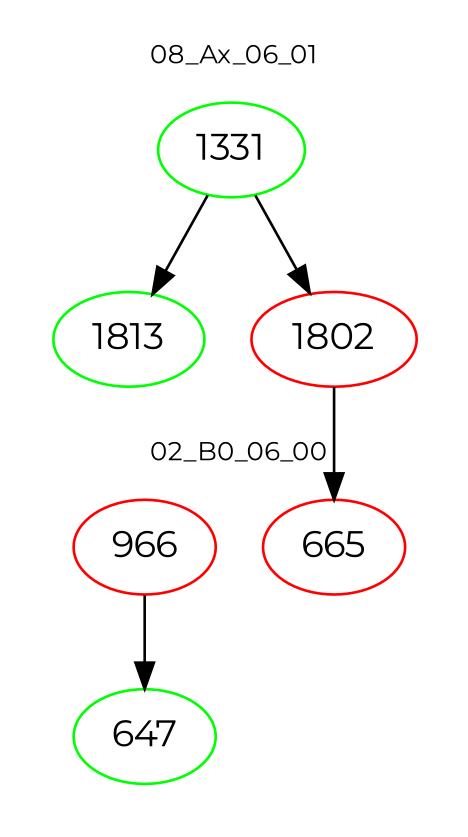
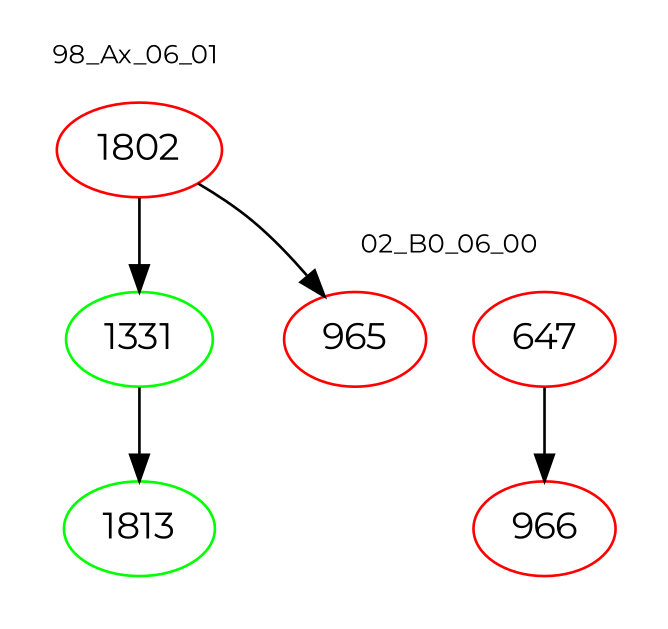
cluster "08_Ax_06_01": label "08_Ax_06_01" -> "98_Ax_06_01"
edge "1331" -> "1802": reversed
node "665": label "665" -> "965"
edge "966" -> "647": reversed
node "647": color green -> red
